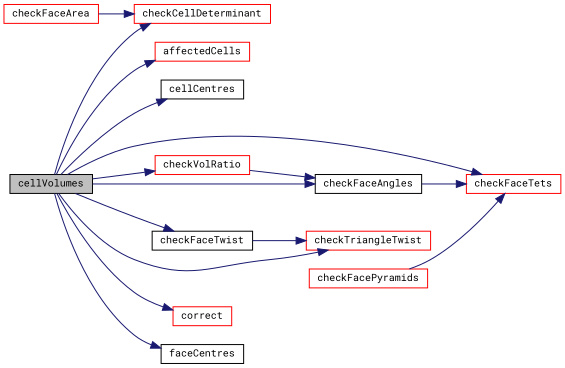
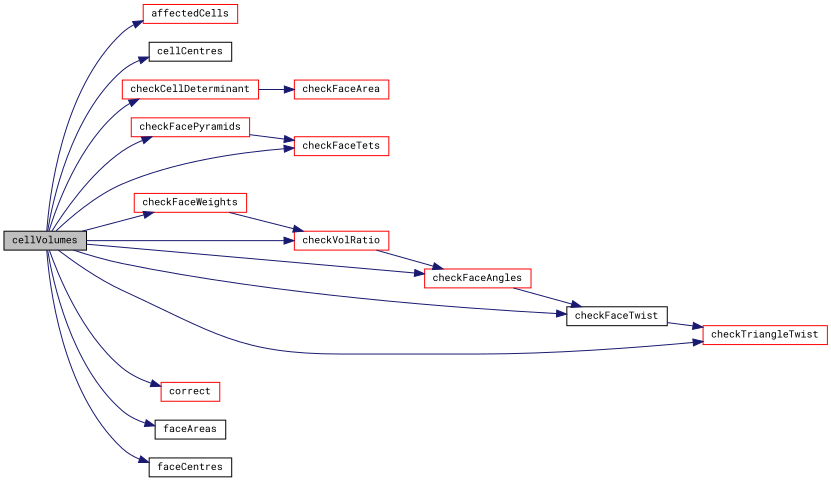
edge "checkFaceArea" -> "checkCellDeterminant": reversed
edge "cellVolumes" -> "checkFacePyramids": added
node "checkFaceAngles": color black -> red
edge "checkFaceAngles" -> "checkFaceTets": now "checkFaceAngles" -> "checkFaceTwist"
node "checkFaceWeights": added
node "faceAreas": added
